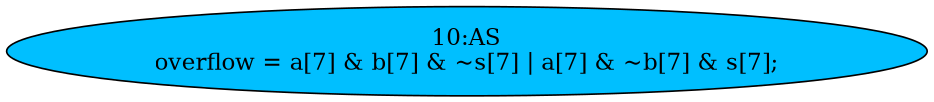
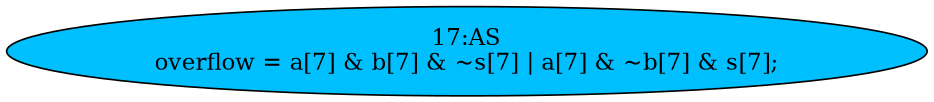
node "10:AS overflow = a[7] & b[7] & ~s[7] | a[7] & ~b[7] & s[7];": label "10:AS overflow = a[7] & b[7] & ~s[7] | a[7] & ~b[7] & s[7];" -> "17:AS overflow = a[7] & b[7] & ~s[7] | a[7] & ~b[7] & s[7];"
